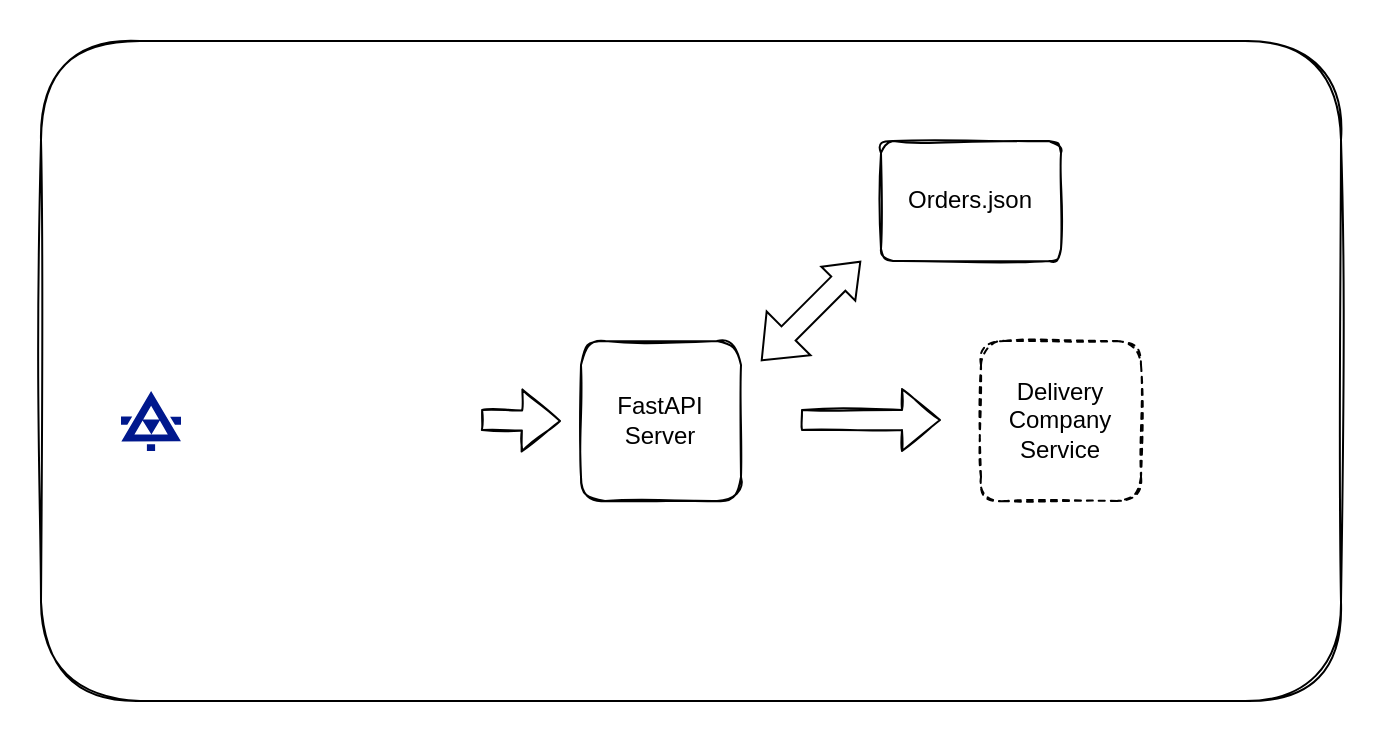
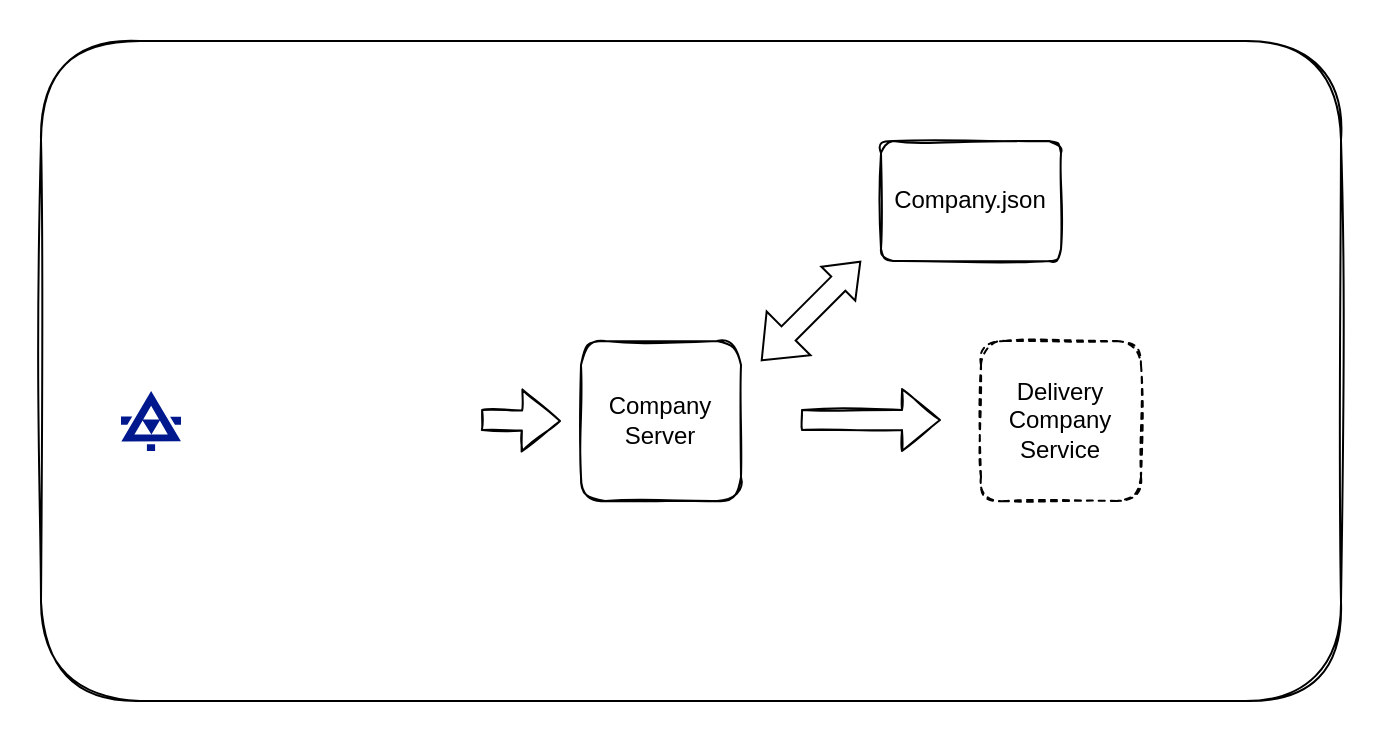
node "Orders.json": label "Orders.json" -> "Company.json"
node "FastAPI Server": label "FastAPI Server" -> "Company Server"
